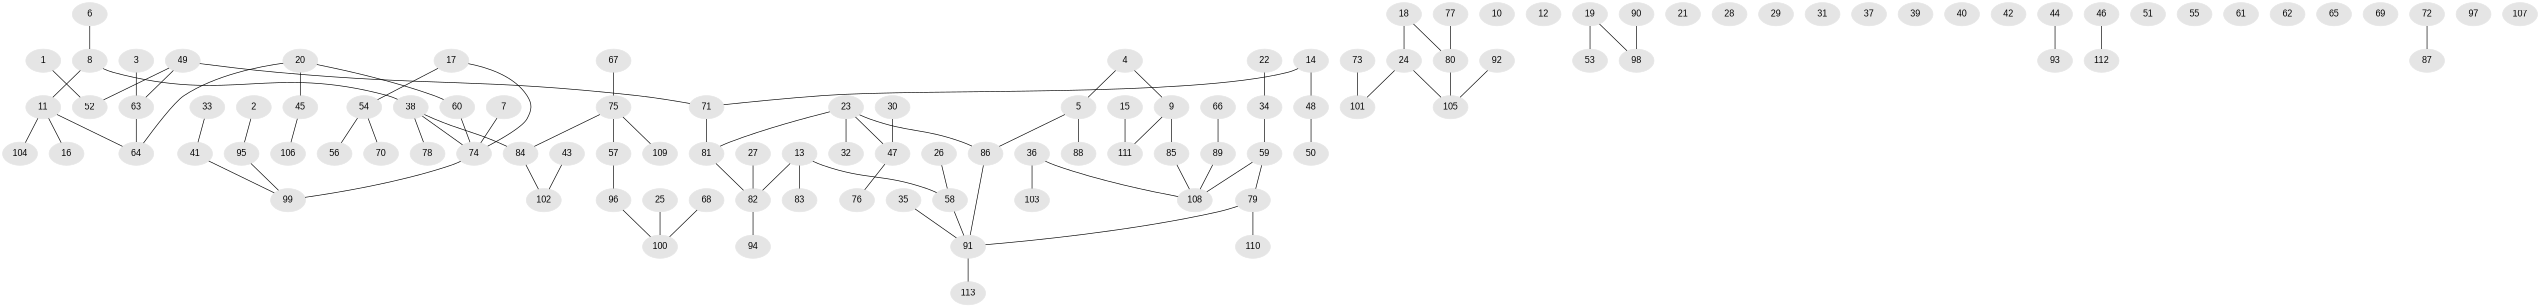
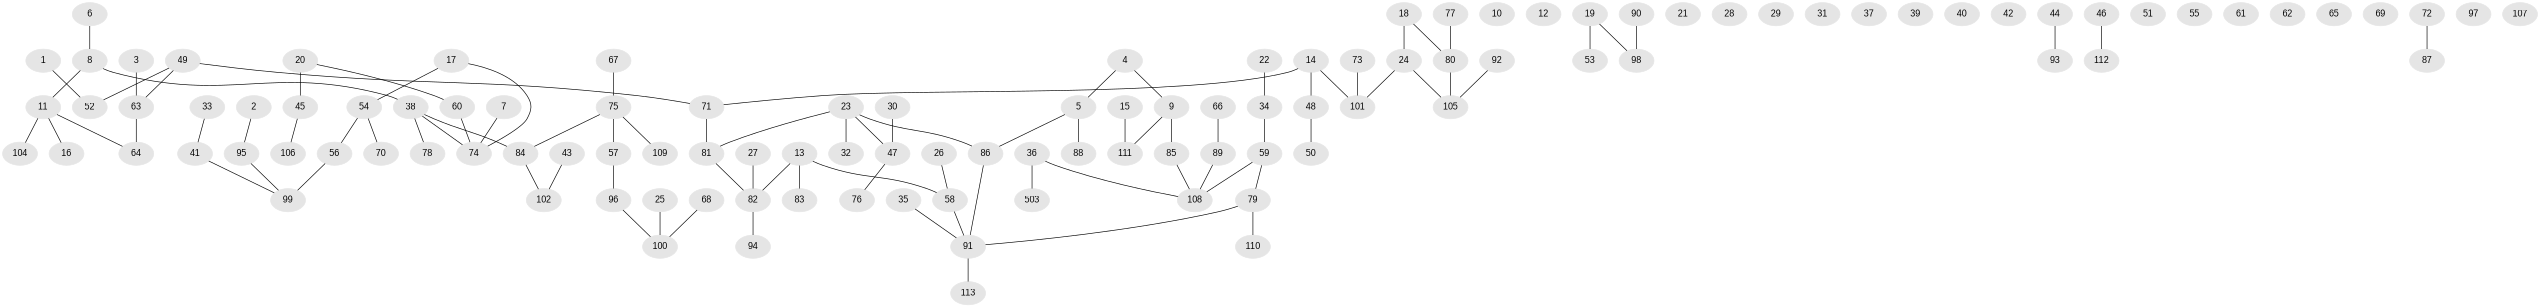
edge "14" -- "101": added
edge "20" -- "64": removed
edge "74" -- "99": now "56" -- "99"
node "103": label "103" -> "503"
